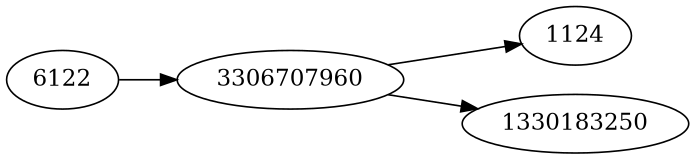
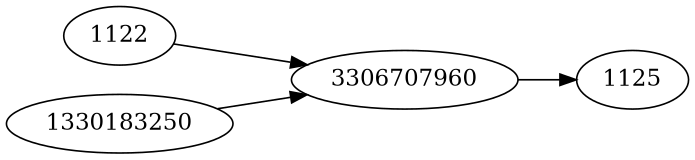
node "1124": label "1124" -> "1125"
node "6122": label "6122" -> "1122"
edge "3306707960" -> "1330183250": reversed
